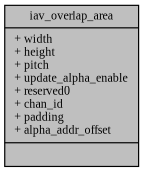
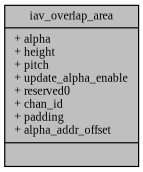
node "iav_overlap_area": text "+ width" -> "+ alpha"
